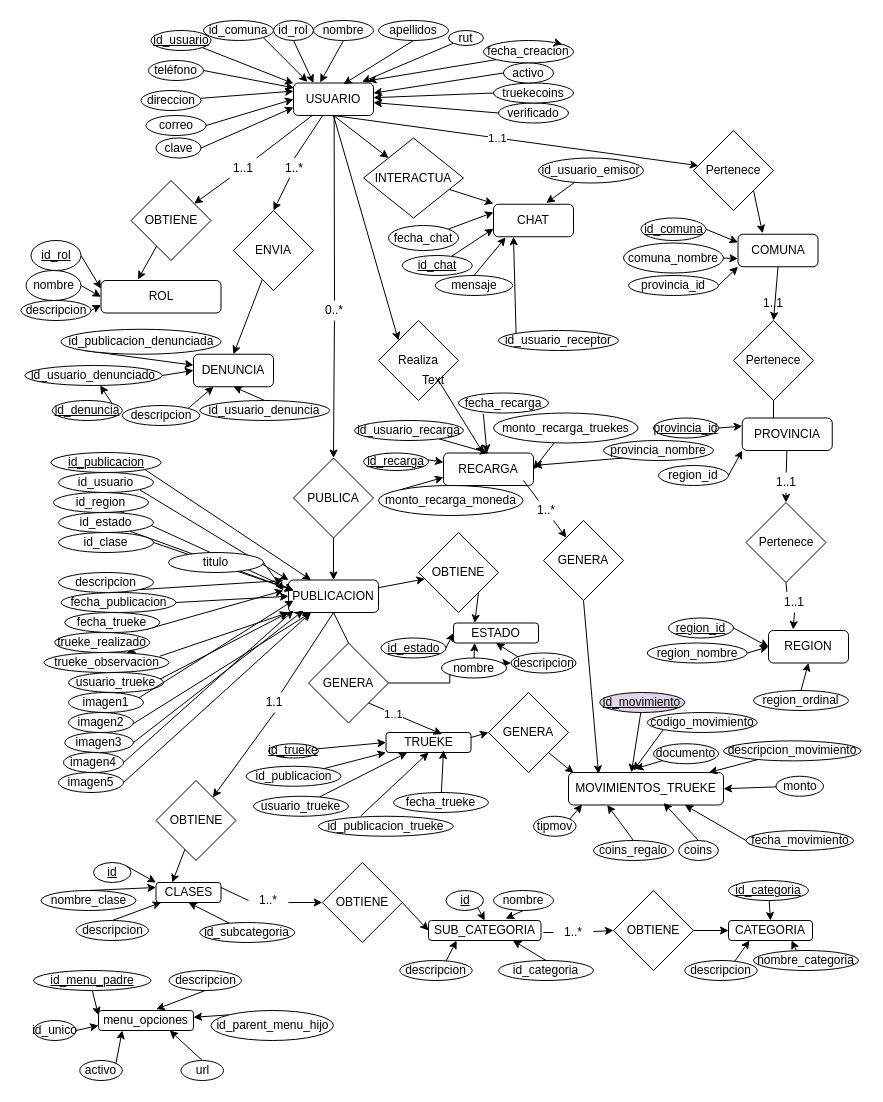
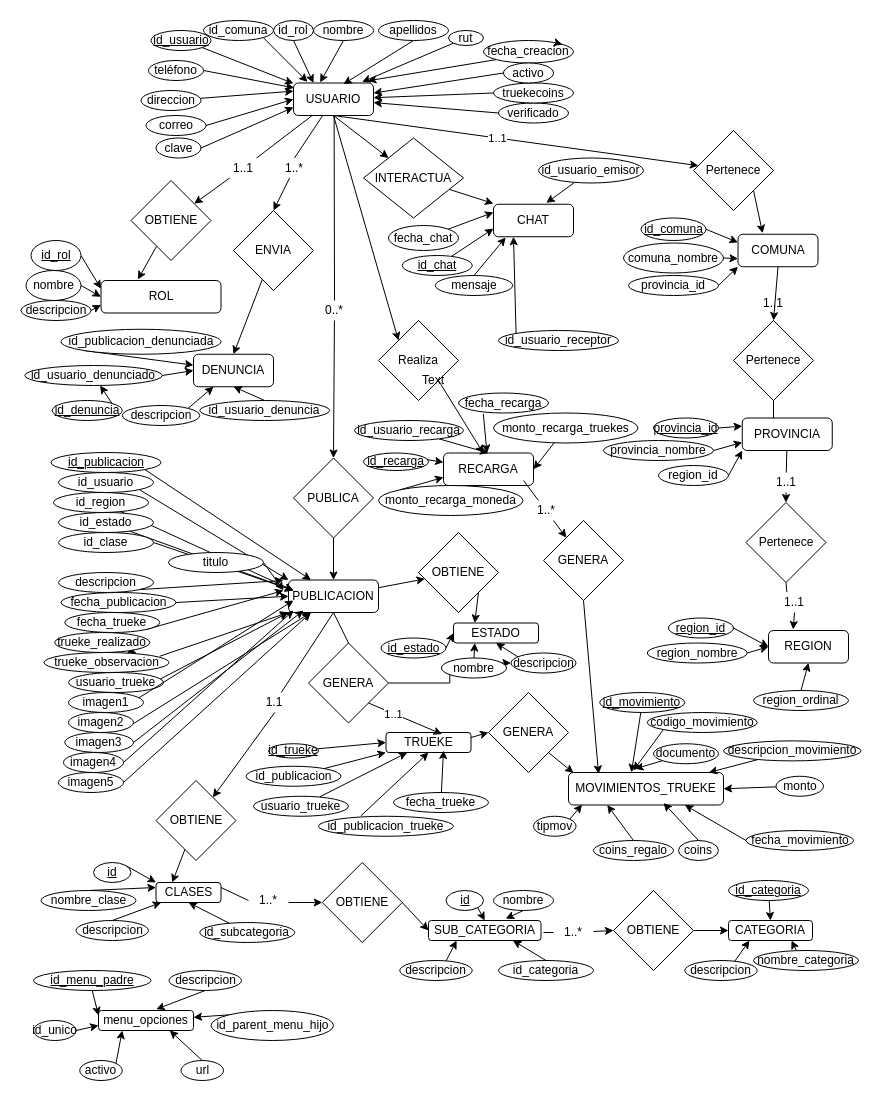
edge "provincia_nombre" -> "RECARGA": now "provincia_nombre" -> "PROVINCIA"
node "id_movimiento": fillcolor #e1d5e7 -> #ffffff
